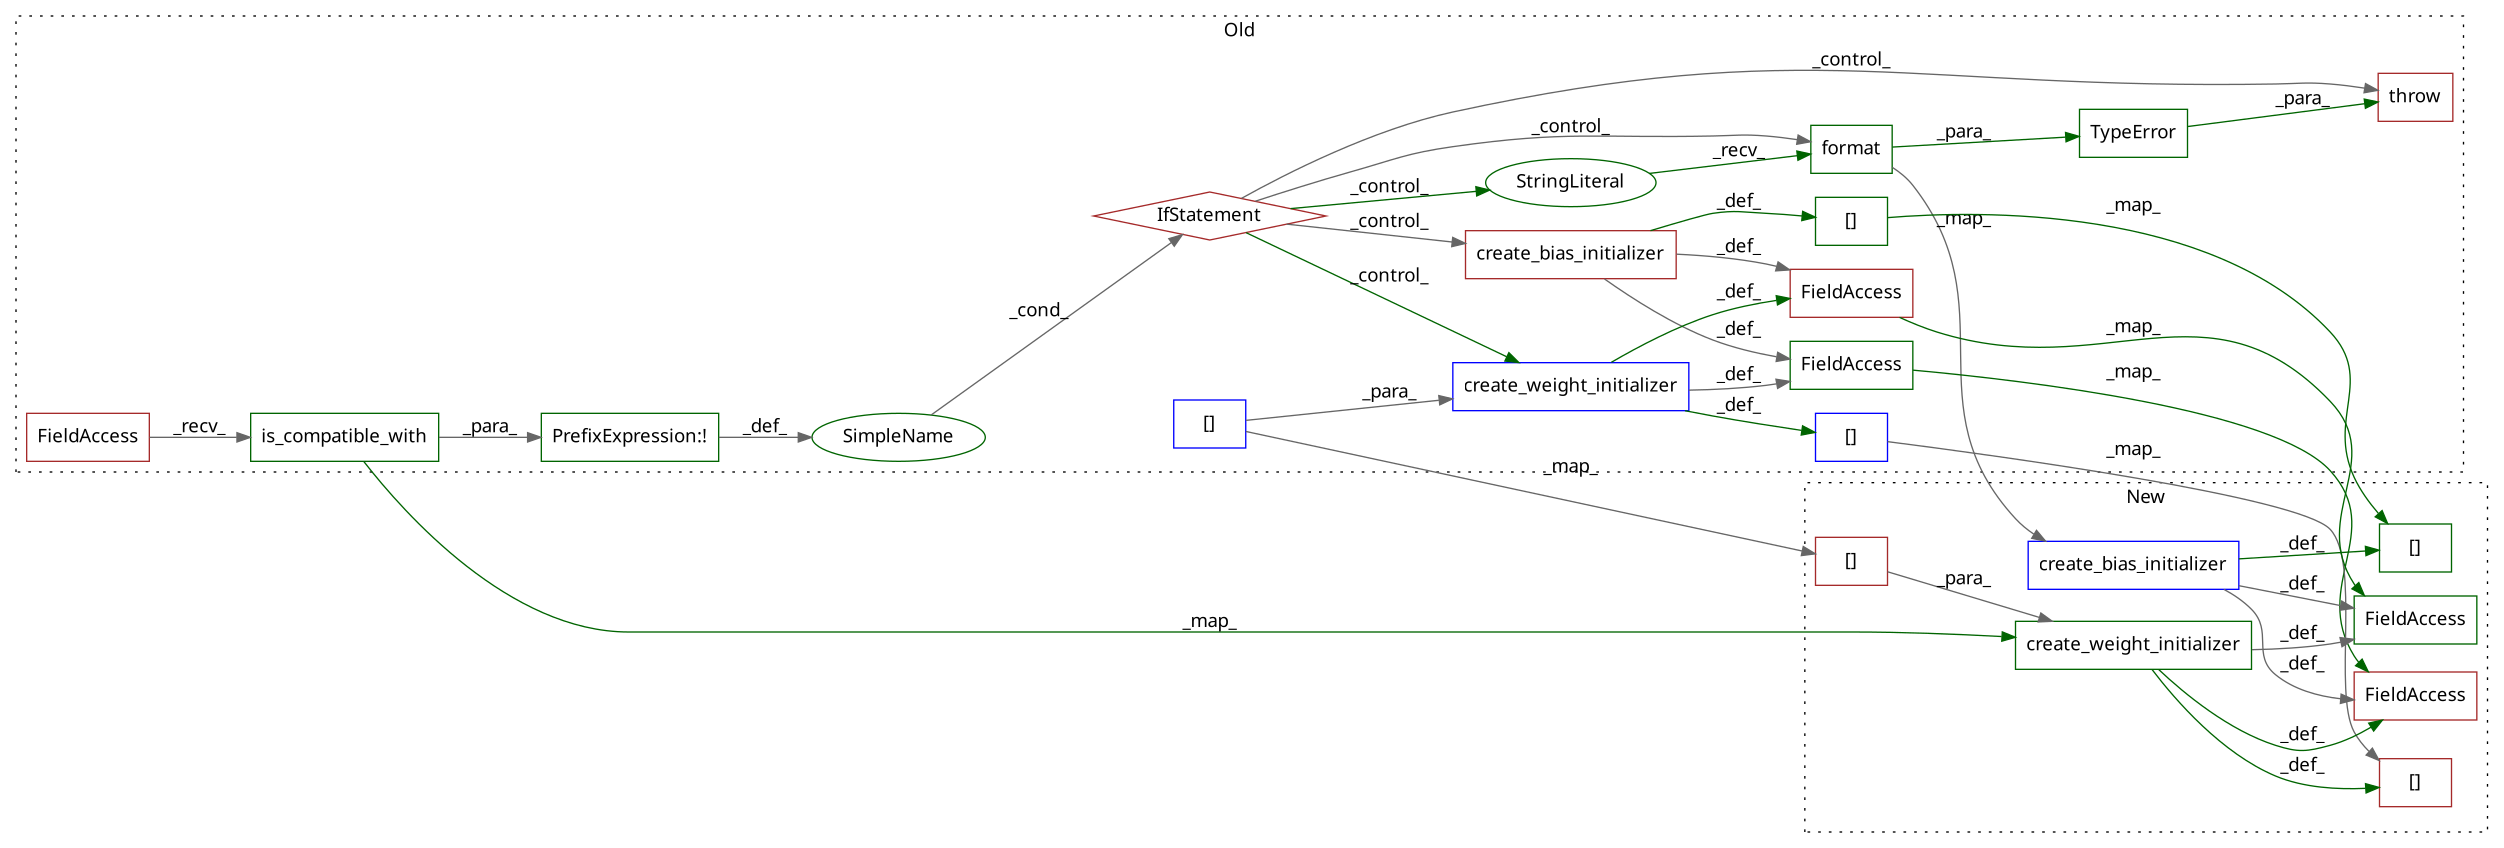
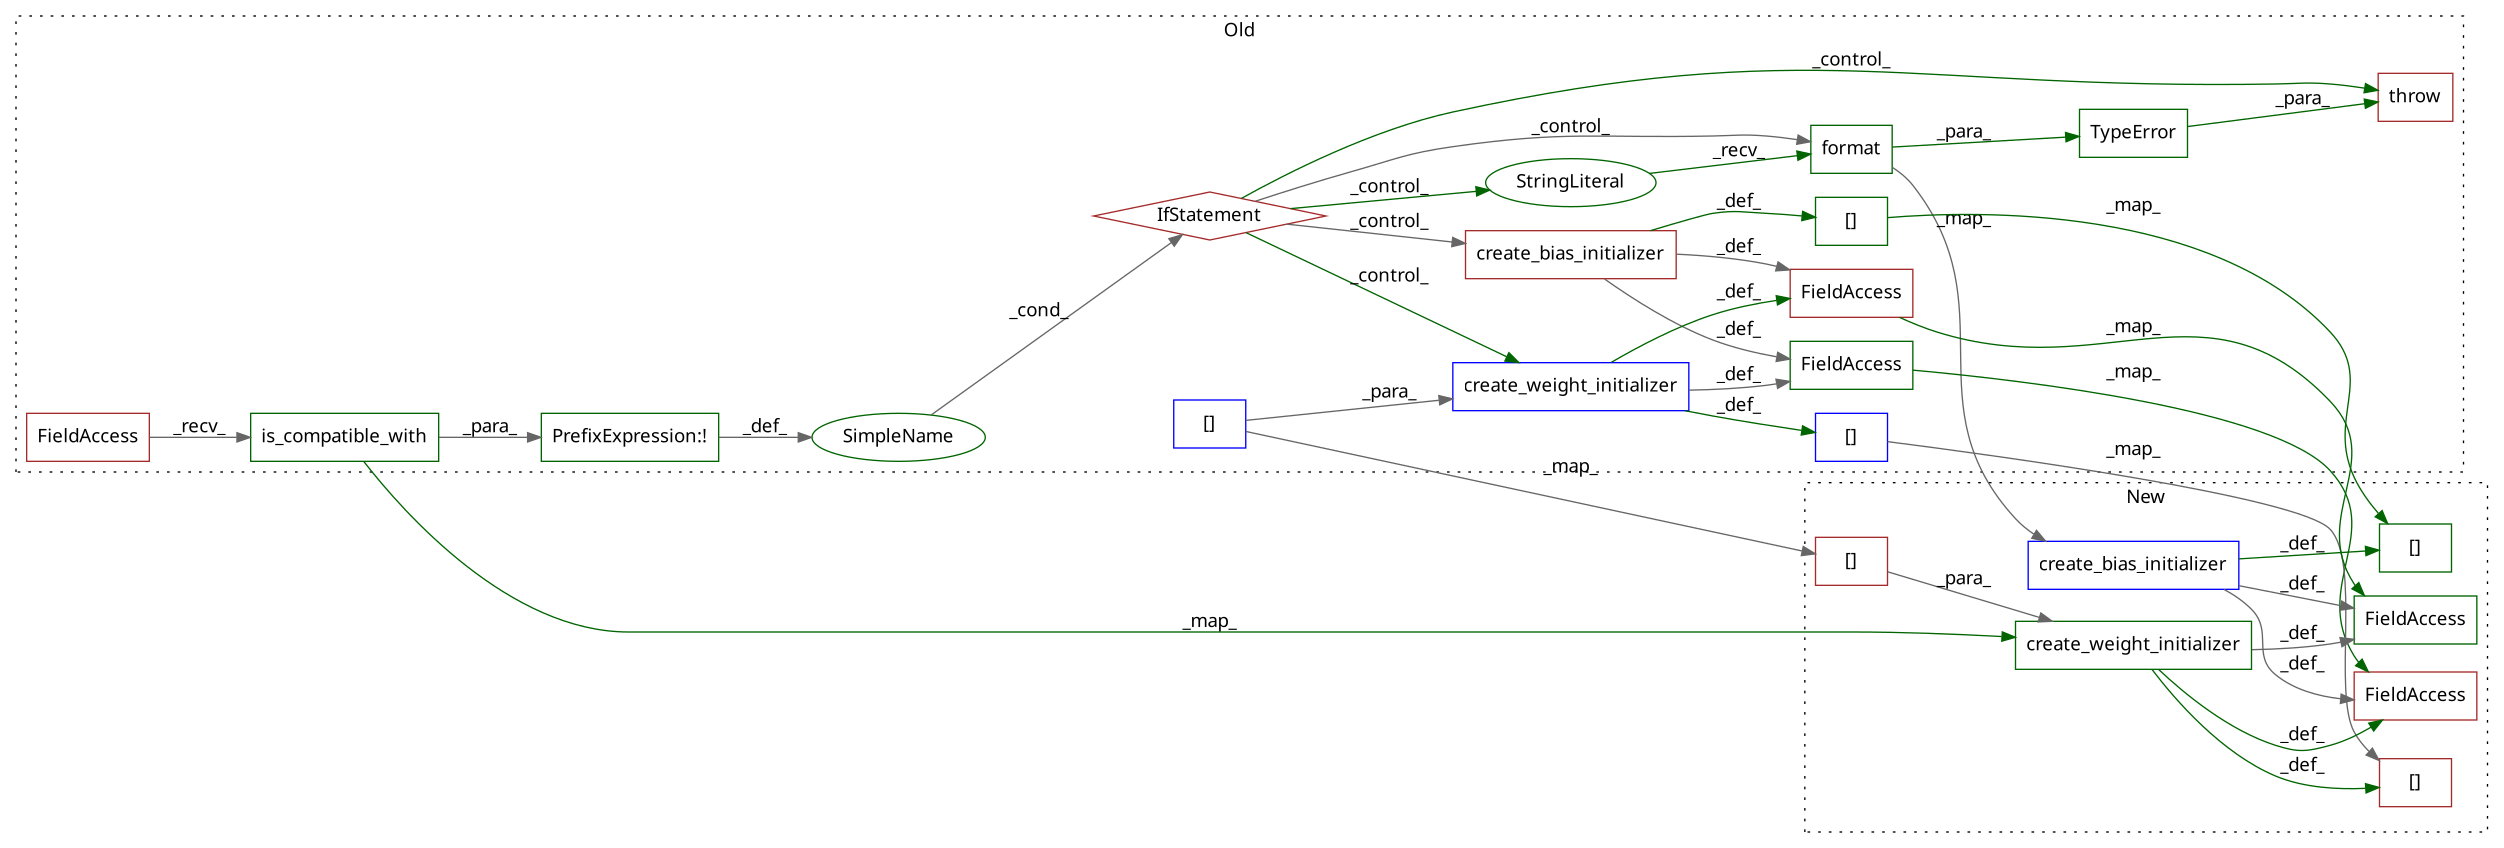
edge "IfStatement" -> "throw": color gray40 -> darkgreen
